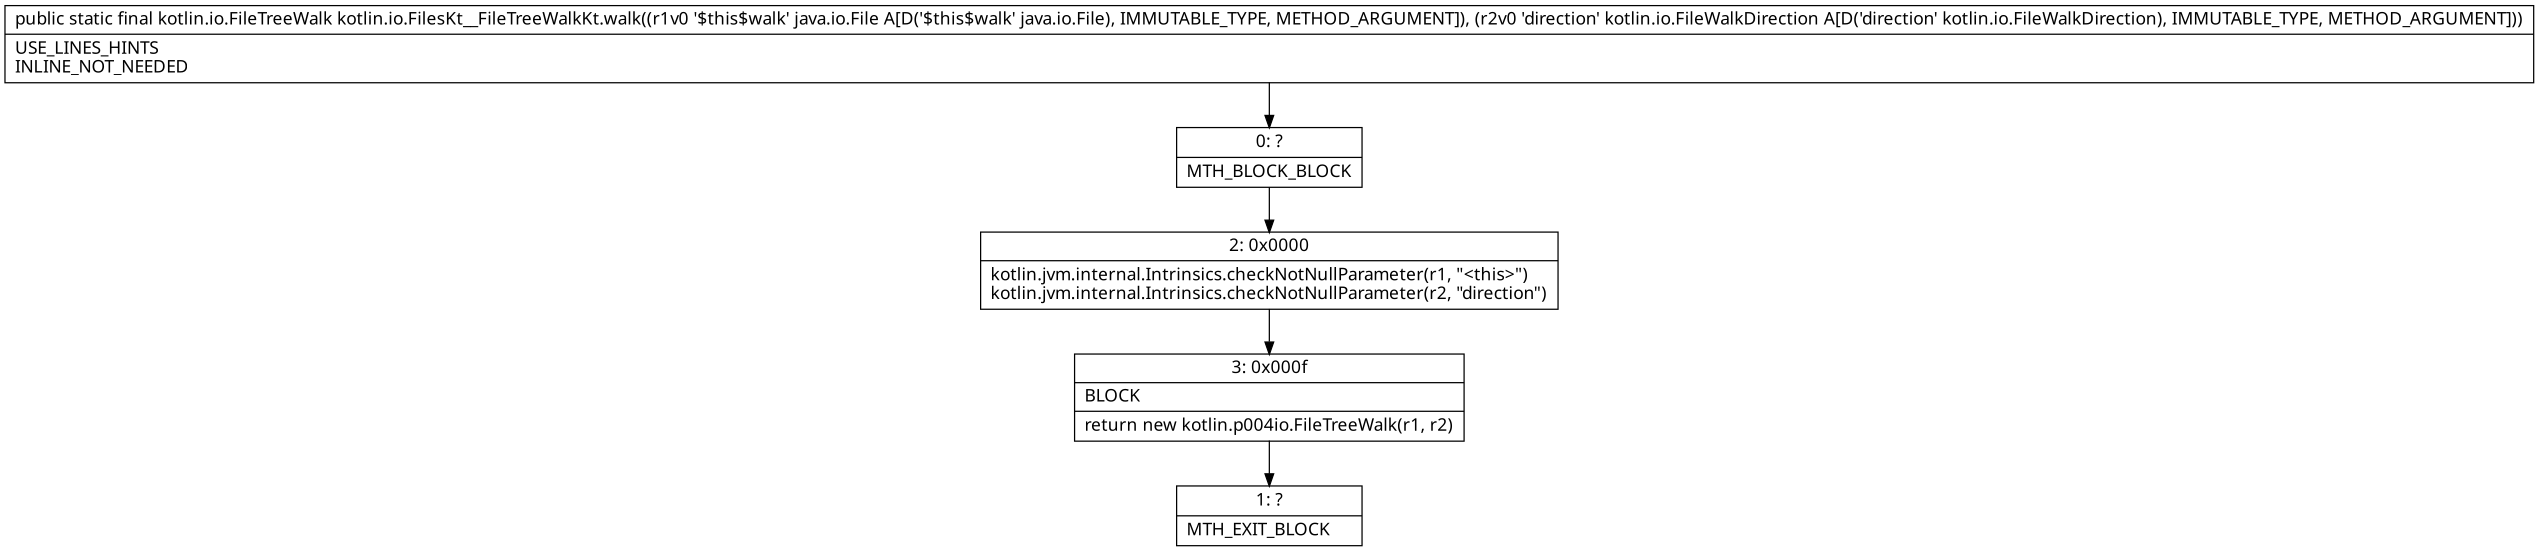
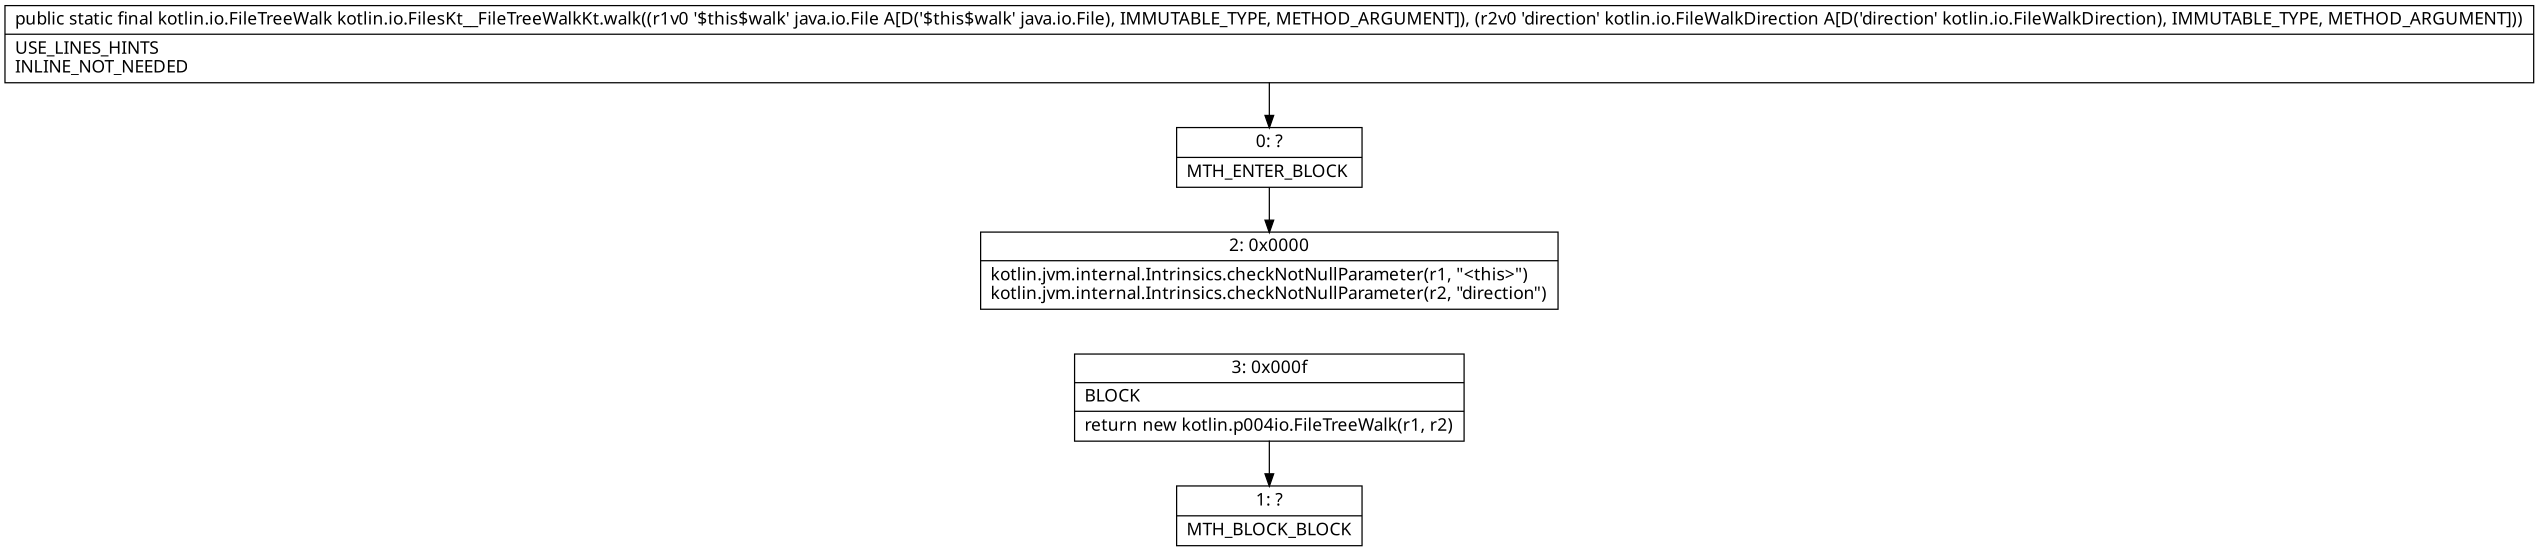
node "0: ?": text "MTH_BLOCK_BLOCK" -> "MTH_ENTER_BLOCK"
edge "2: 0x0000" -> "3: 0x000f": removed
node "1: ?": text "MTH_EXIT_BLOCK" -> "MTH_BLOCK_BLOCK"
